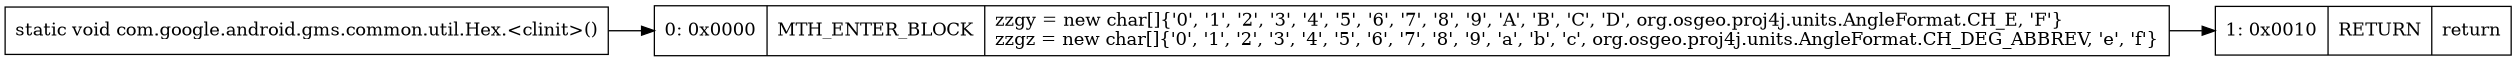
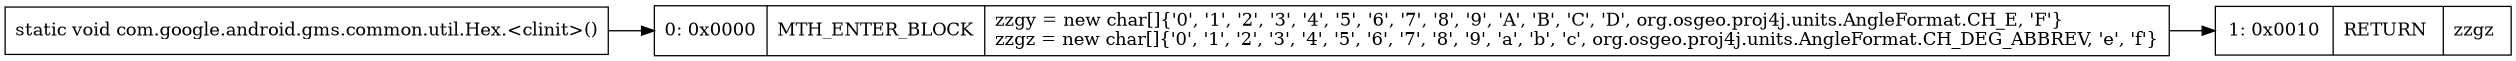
node "1: 0x0010": text "return" -> "zzgz"
